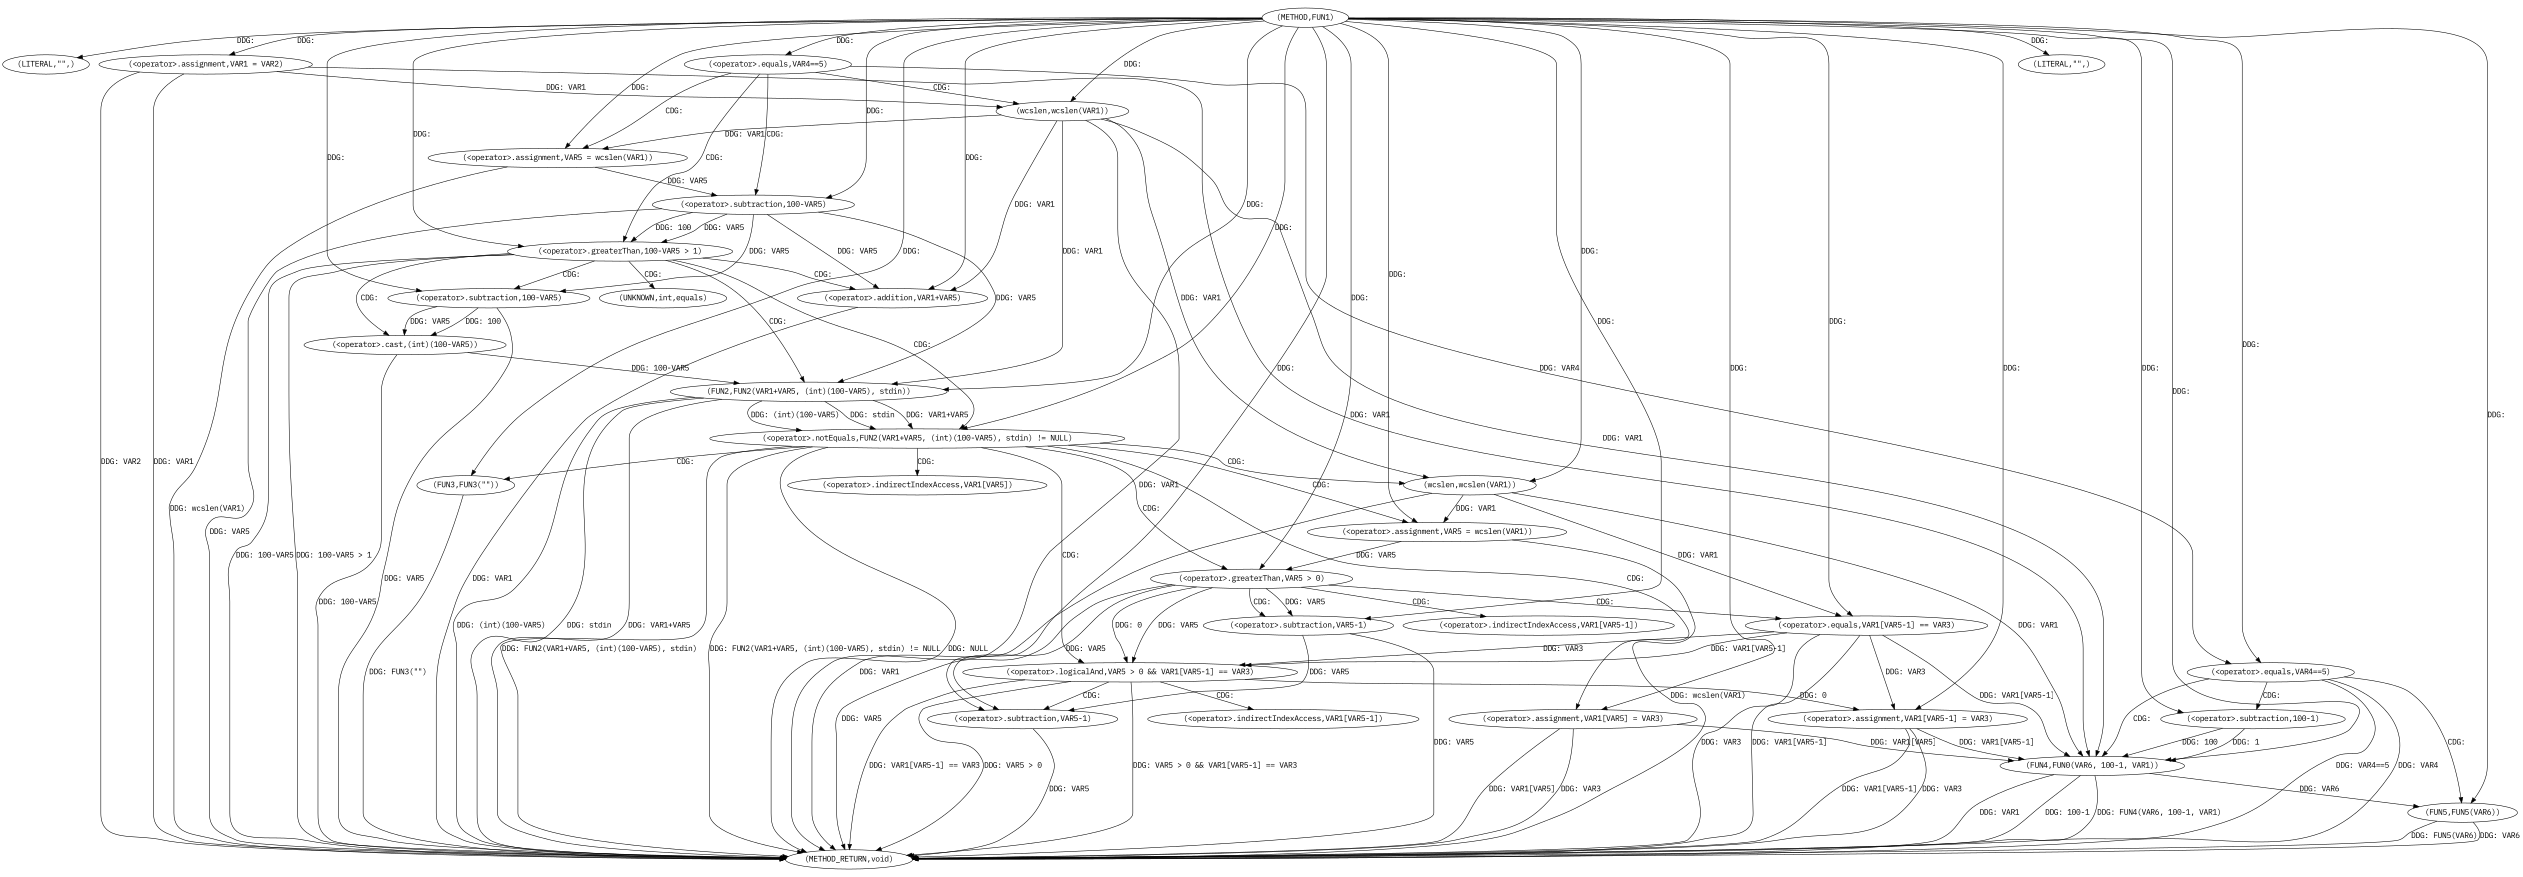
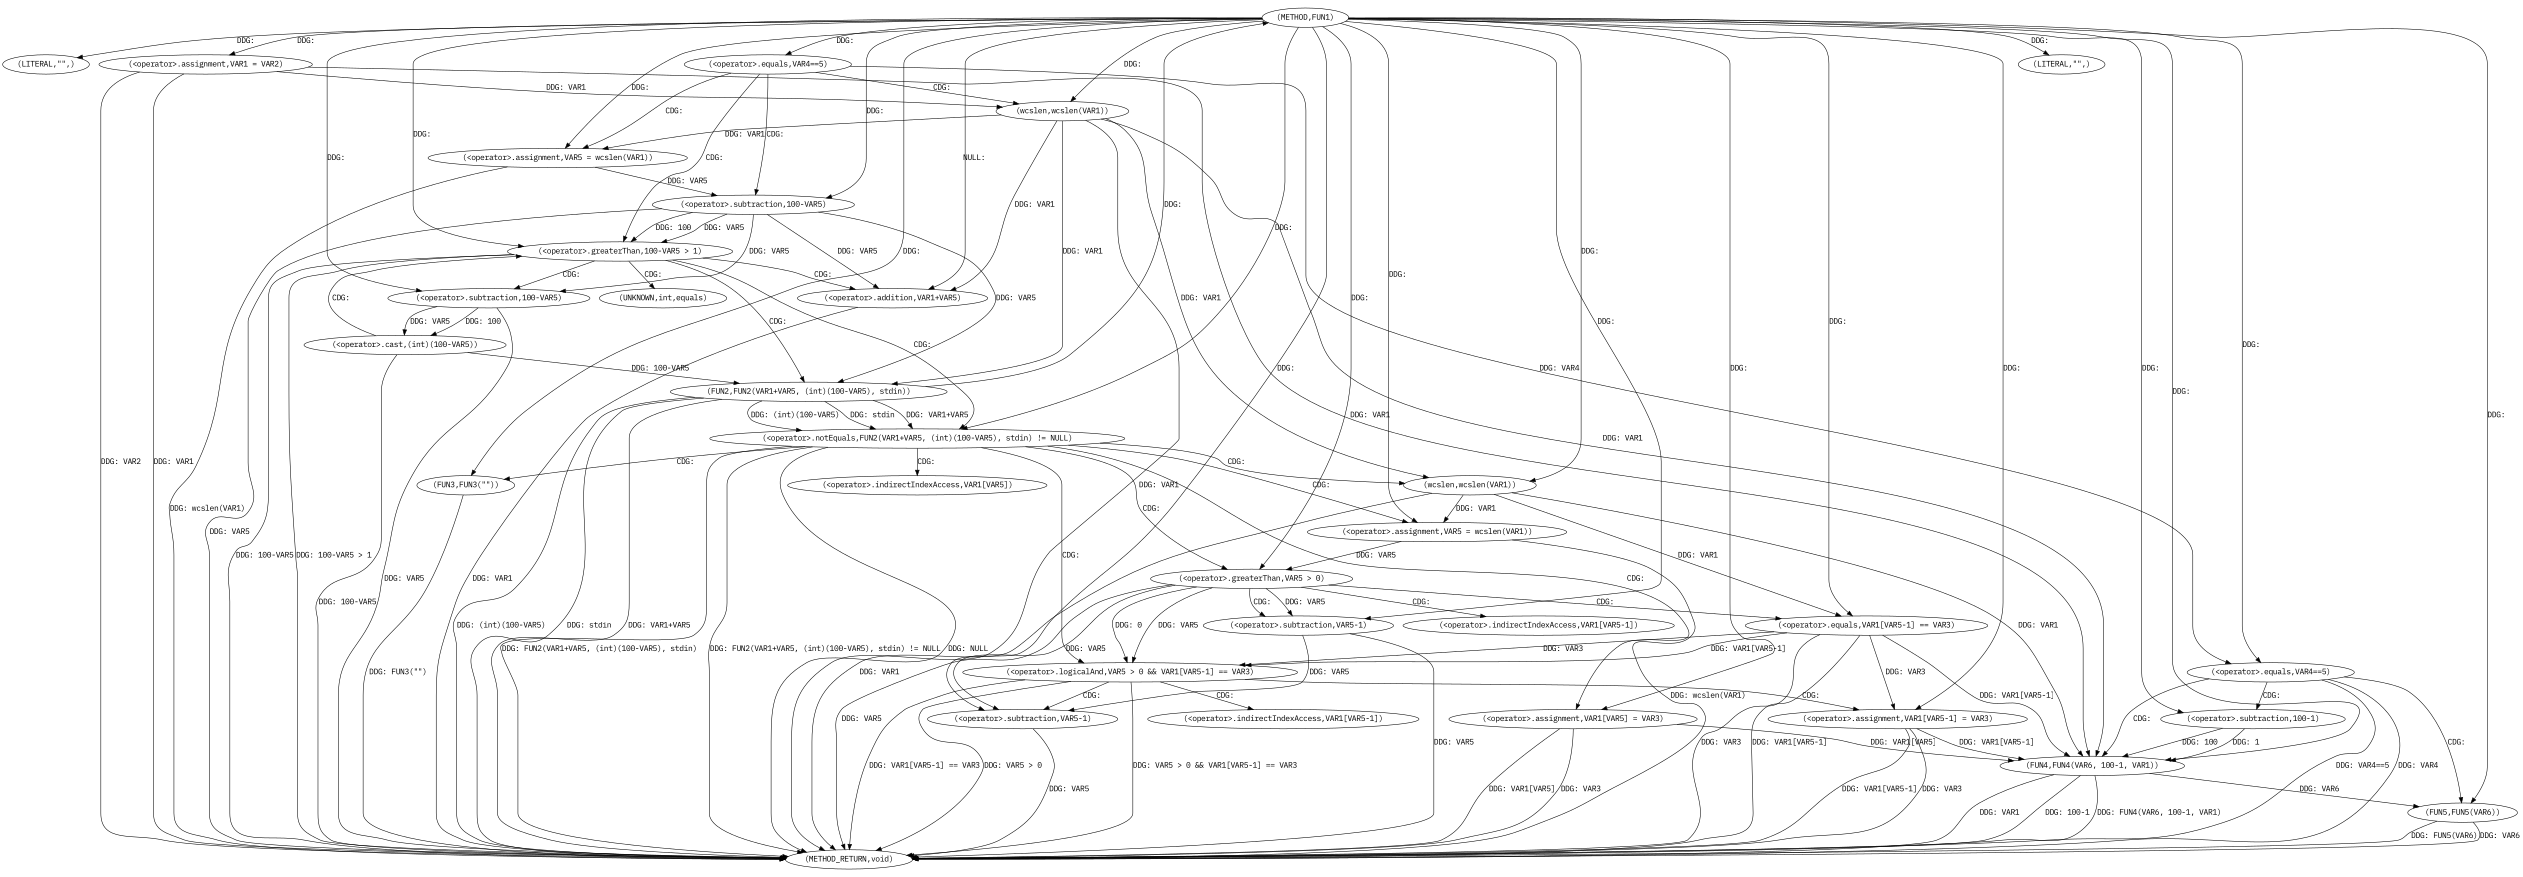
edge "(METHOD,FUN1)" -> "(<operator>.addition,VAR1+VAR5)": label "DDG: " -> "NULL: "
edge "(METHOD,FUN1)" -> "(FUN2,FUN2(VAR1+VAR5, (int)(100-VAR5), stdin))": reversed
edge "(<operator>.greaterThan,100-VAR5 > 1)" -> "(<operator>.cast,(int)(100-VAR5))": reversed
edge "(<operator>.logicalAnd,VAR5 > 0 && VAR1[VAR5-1] == VAR3)" -> "(<operator>.assignment,VAR1[VAR5-1] = VAR3)": label "DDG: 0" -> "CDG: "
node "(FUN4,FUN0(VAR6, 100-1, VAR1))": label "(FUN4,FUN0(VAR6, 100-1, VAR1))" -> "(FUN4,FUN4(VAR6, 100-1, VAR1))"
